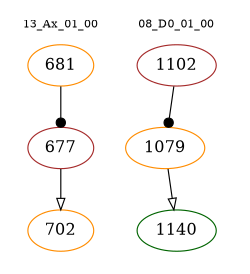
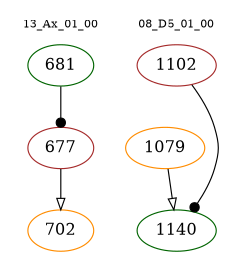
cluster "08_D0_01_00": label "08_D0_01_00" -> "08_D5_01_00"
node "681": color darkorange -> darkgreen
edge "1102" -> "1079": now "1102" -> "1140"
